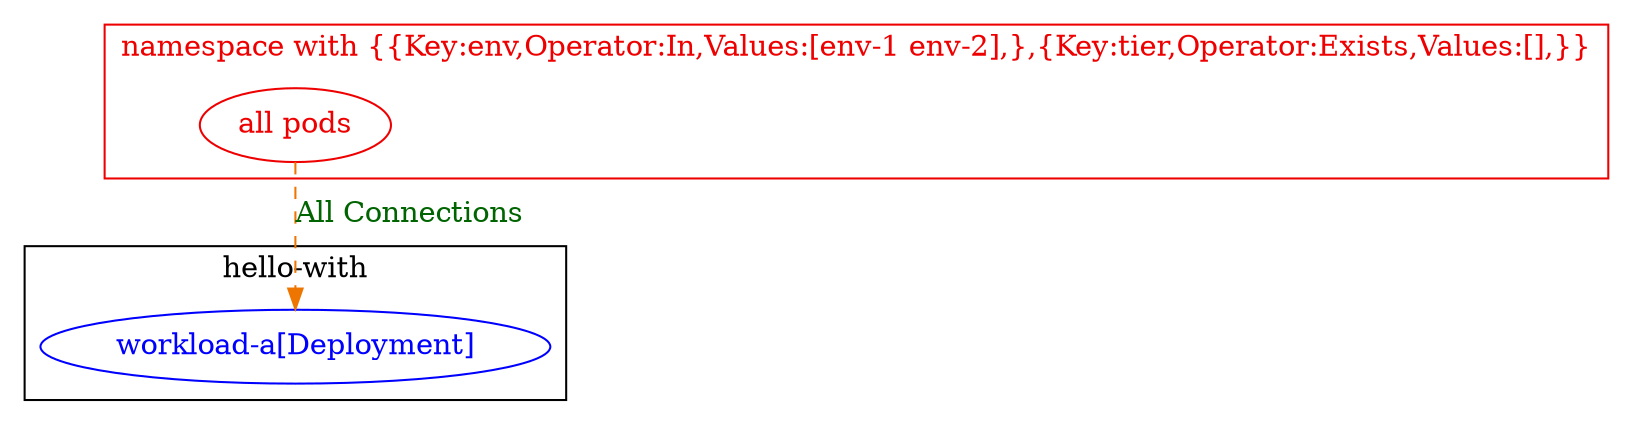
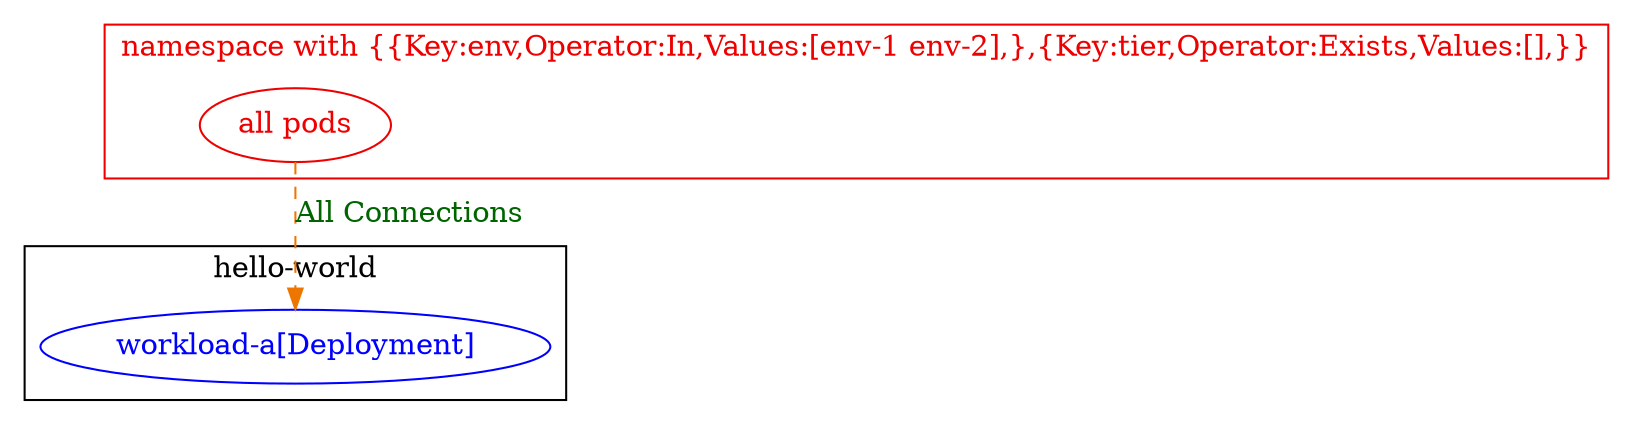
cluster "hello-with": label "hello-with" -> "hello-world"
